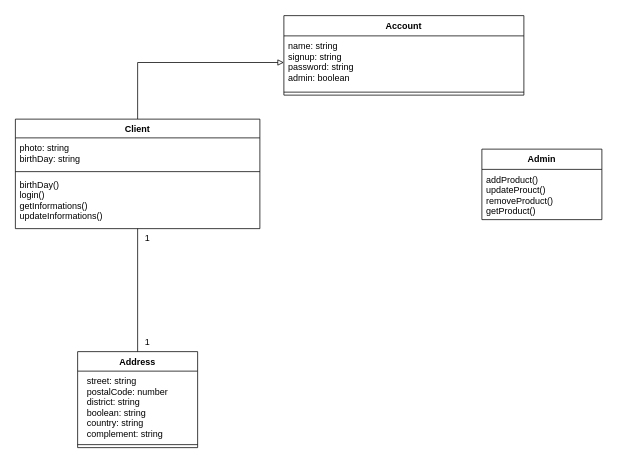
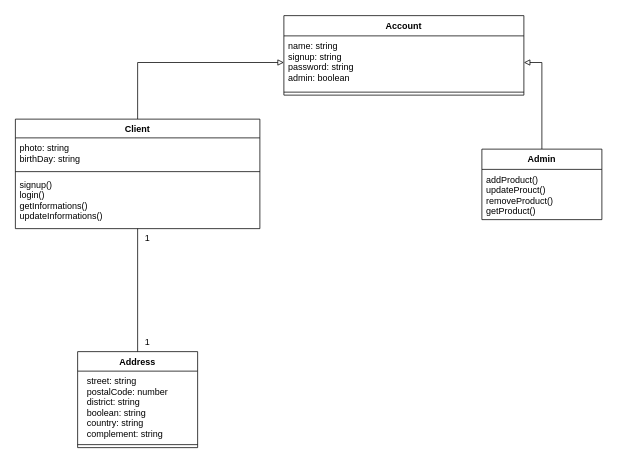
edge "Admin" -> "name: string signup: string password: string admin: boolean": added
node "birthDay() login() getInformations() updateInformations()": label "birthDay() login() getInformations() updateInformations()" -> "signup() login() getInformations() updateInformations()"
